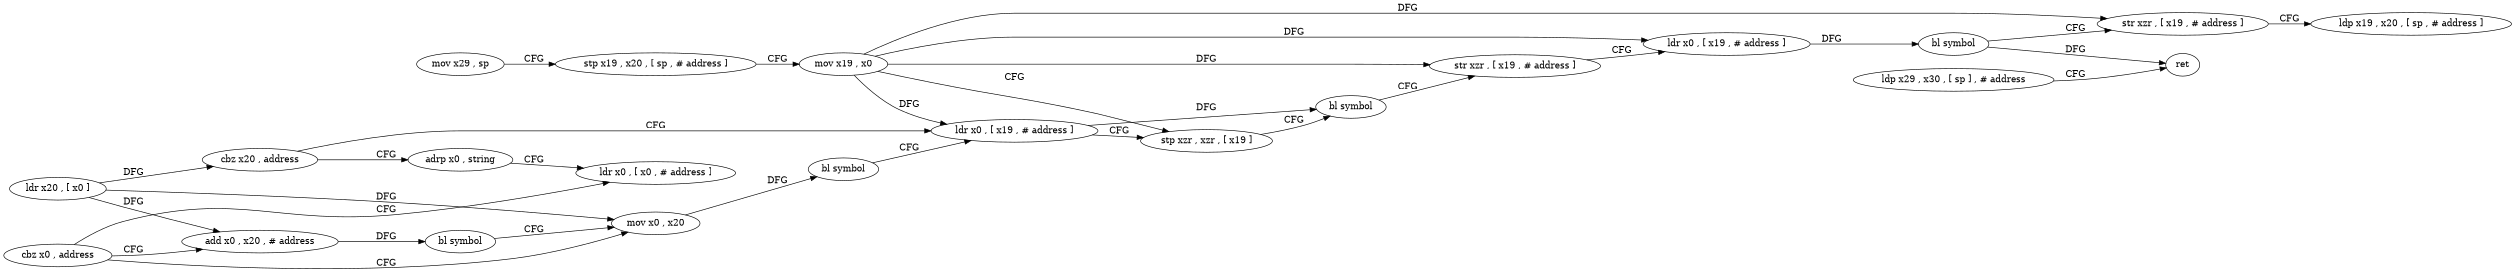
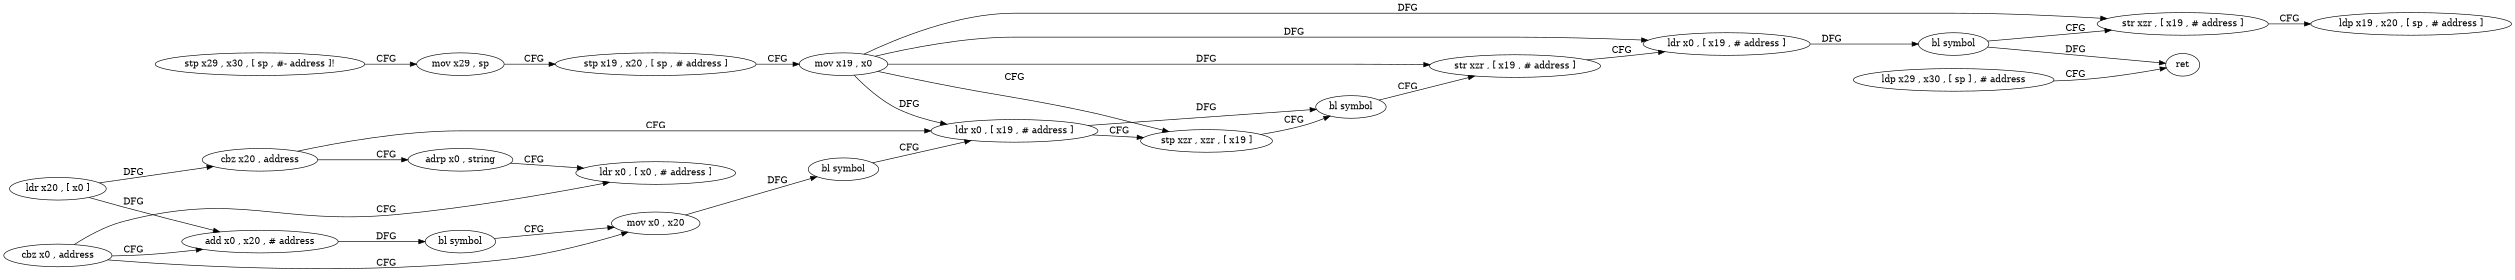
node "stp x29 , x30 , [ sp , #- address ]!": added
edge "ldr x20 , [ x0 ]" -> "mov x0 , x20": removed, label "DFG"
